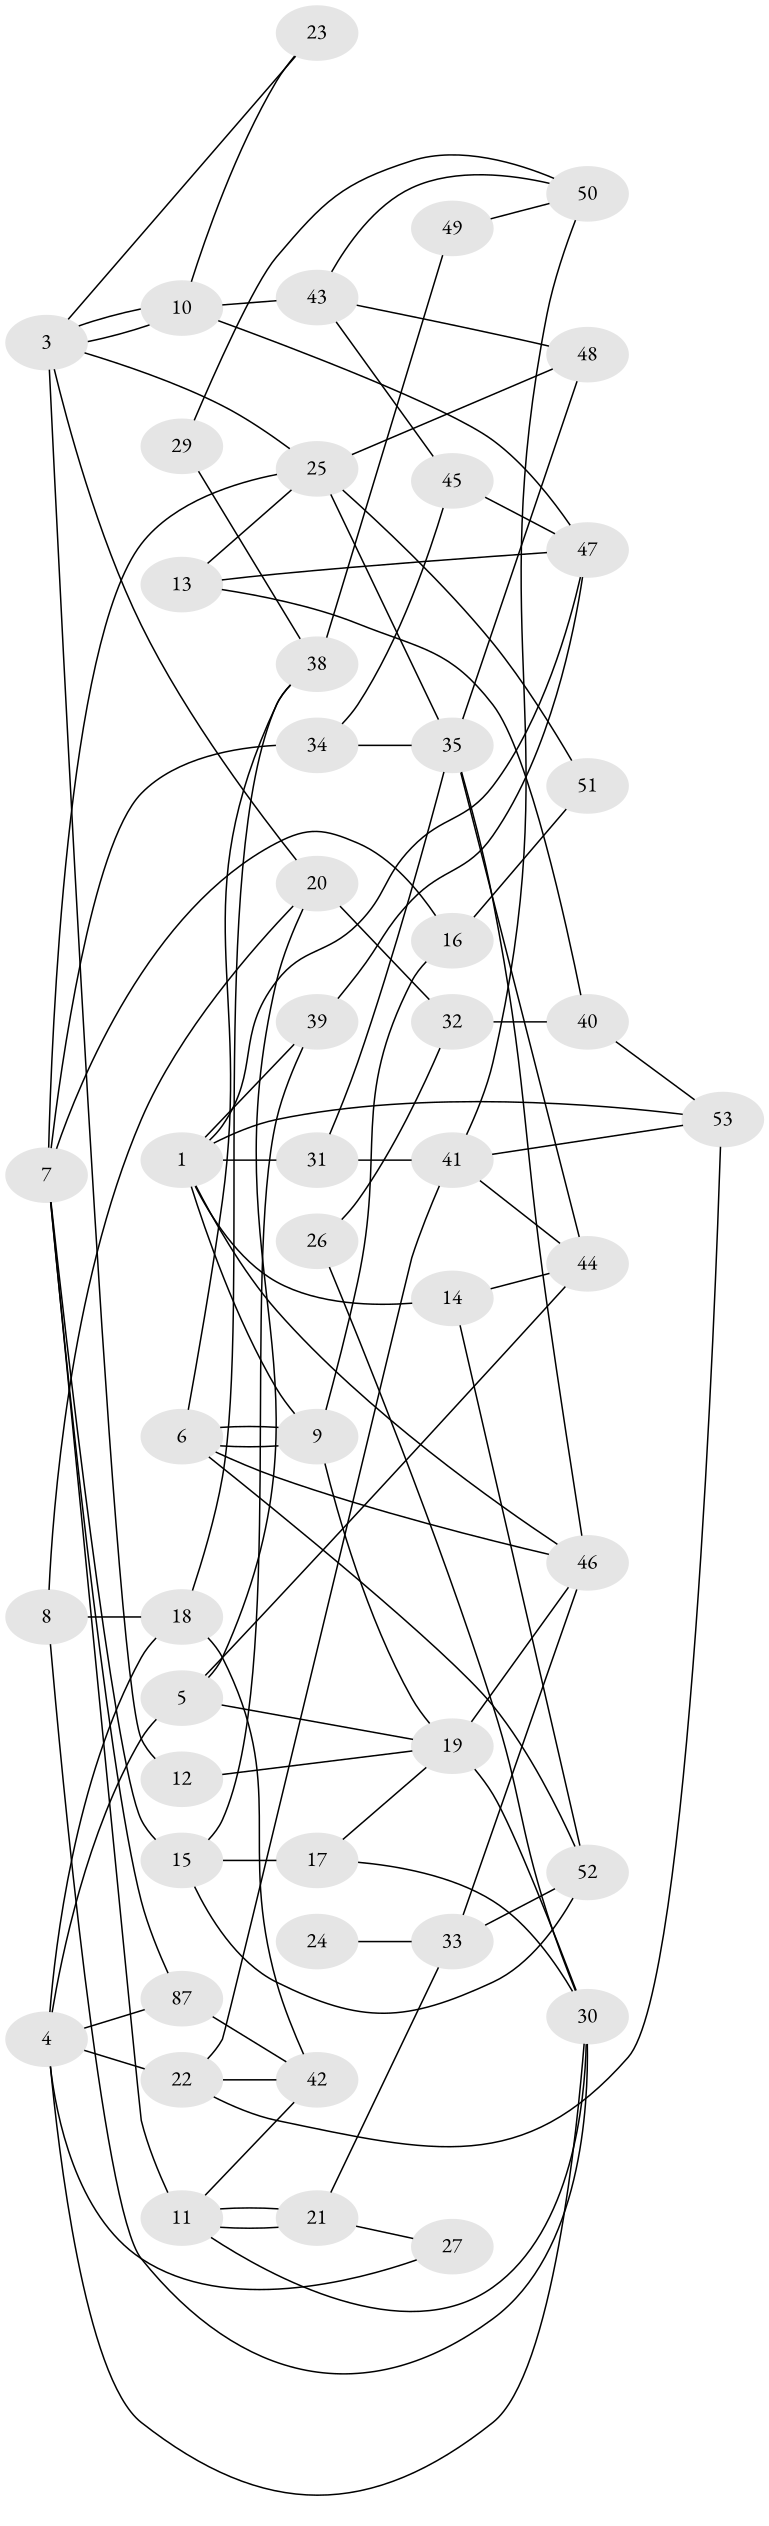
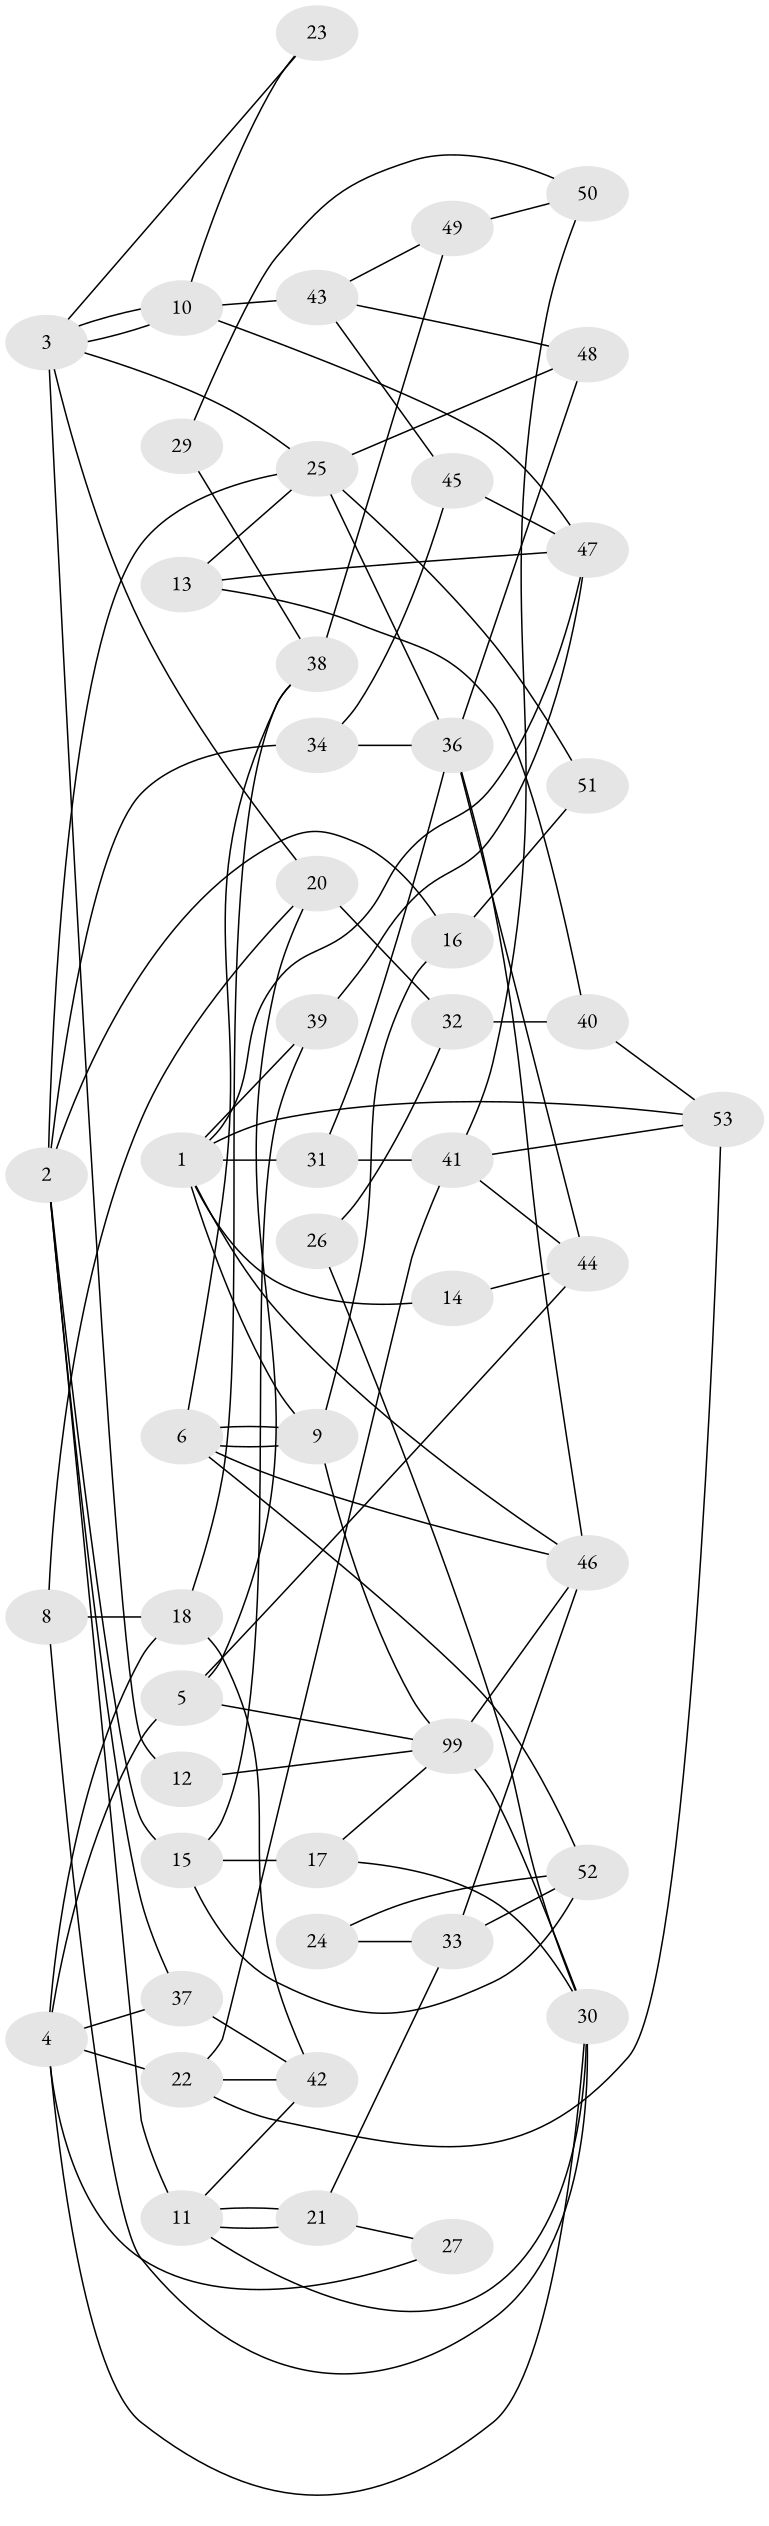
edge "50" -- "43": now "49" -- "43"
node "35": label "35" -> "36"
node "7": label "7" -> "2"
edge "14" -- "52": now "24" -- "52"
node "19": label "19" -> "99"
node "87": label "87" -> "37"
